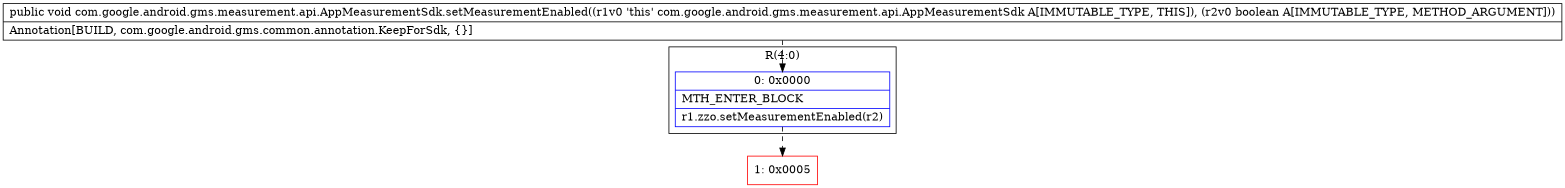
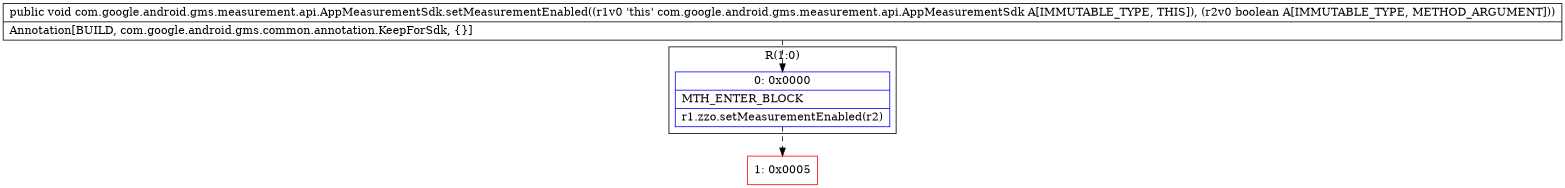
cluster "R(4:0)": label "R(4:0)" -> "R(1:0)"
